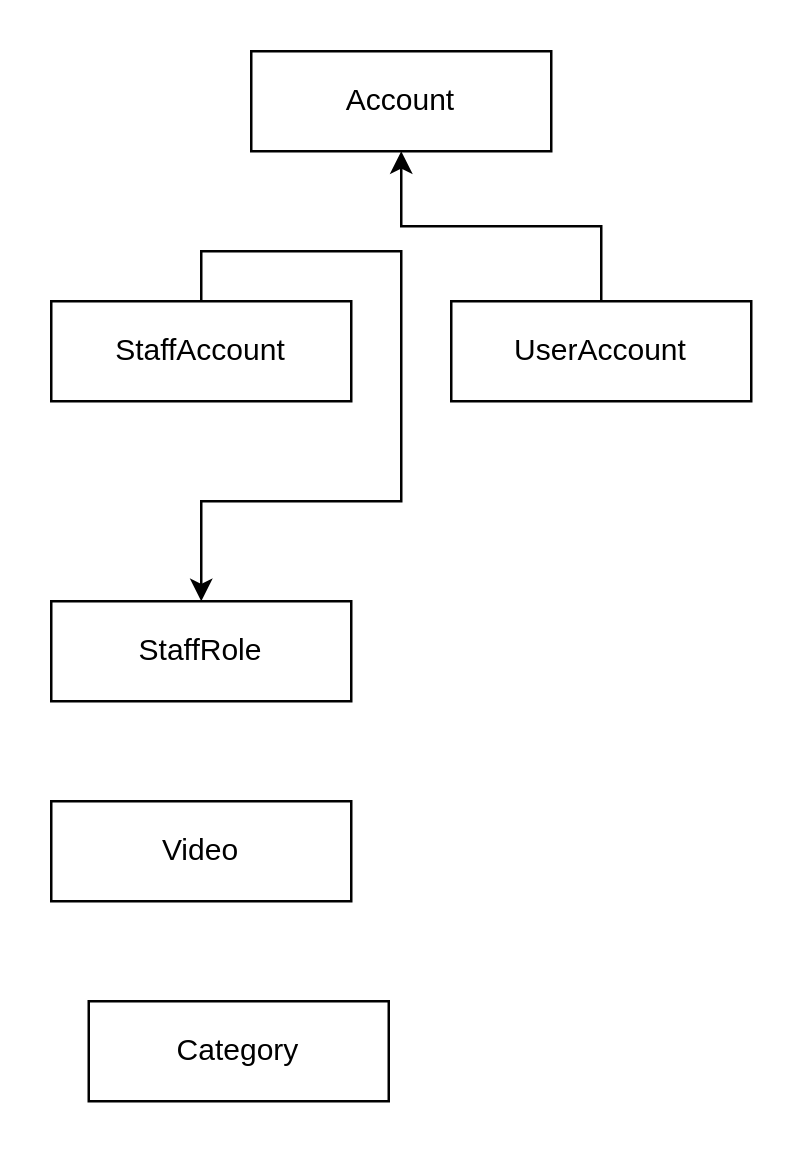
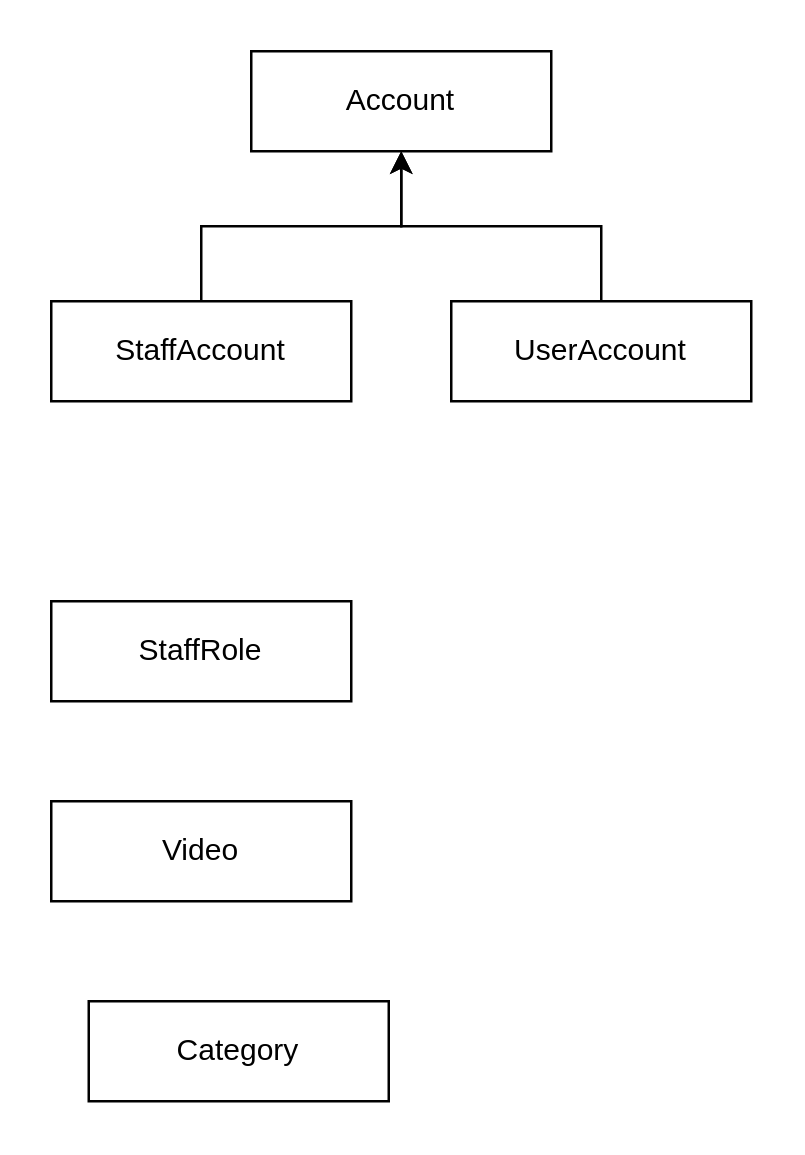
edge "StaffAccount" -> "StaffRole": now "StaffAccount" -> "Account"
